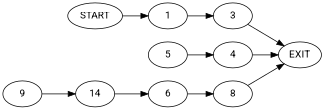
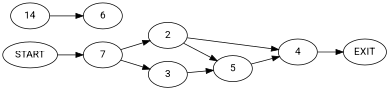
node "1": label "1" -> "7"
edge "3" -> "EXIT": now "3" -> "5"
node "2": added
node "9": removed
node "8": removed
